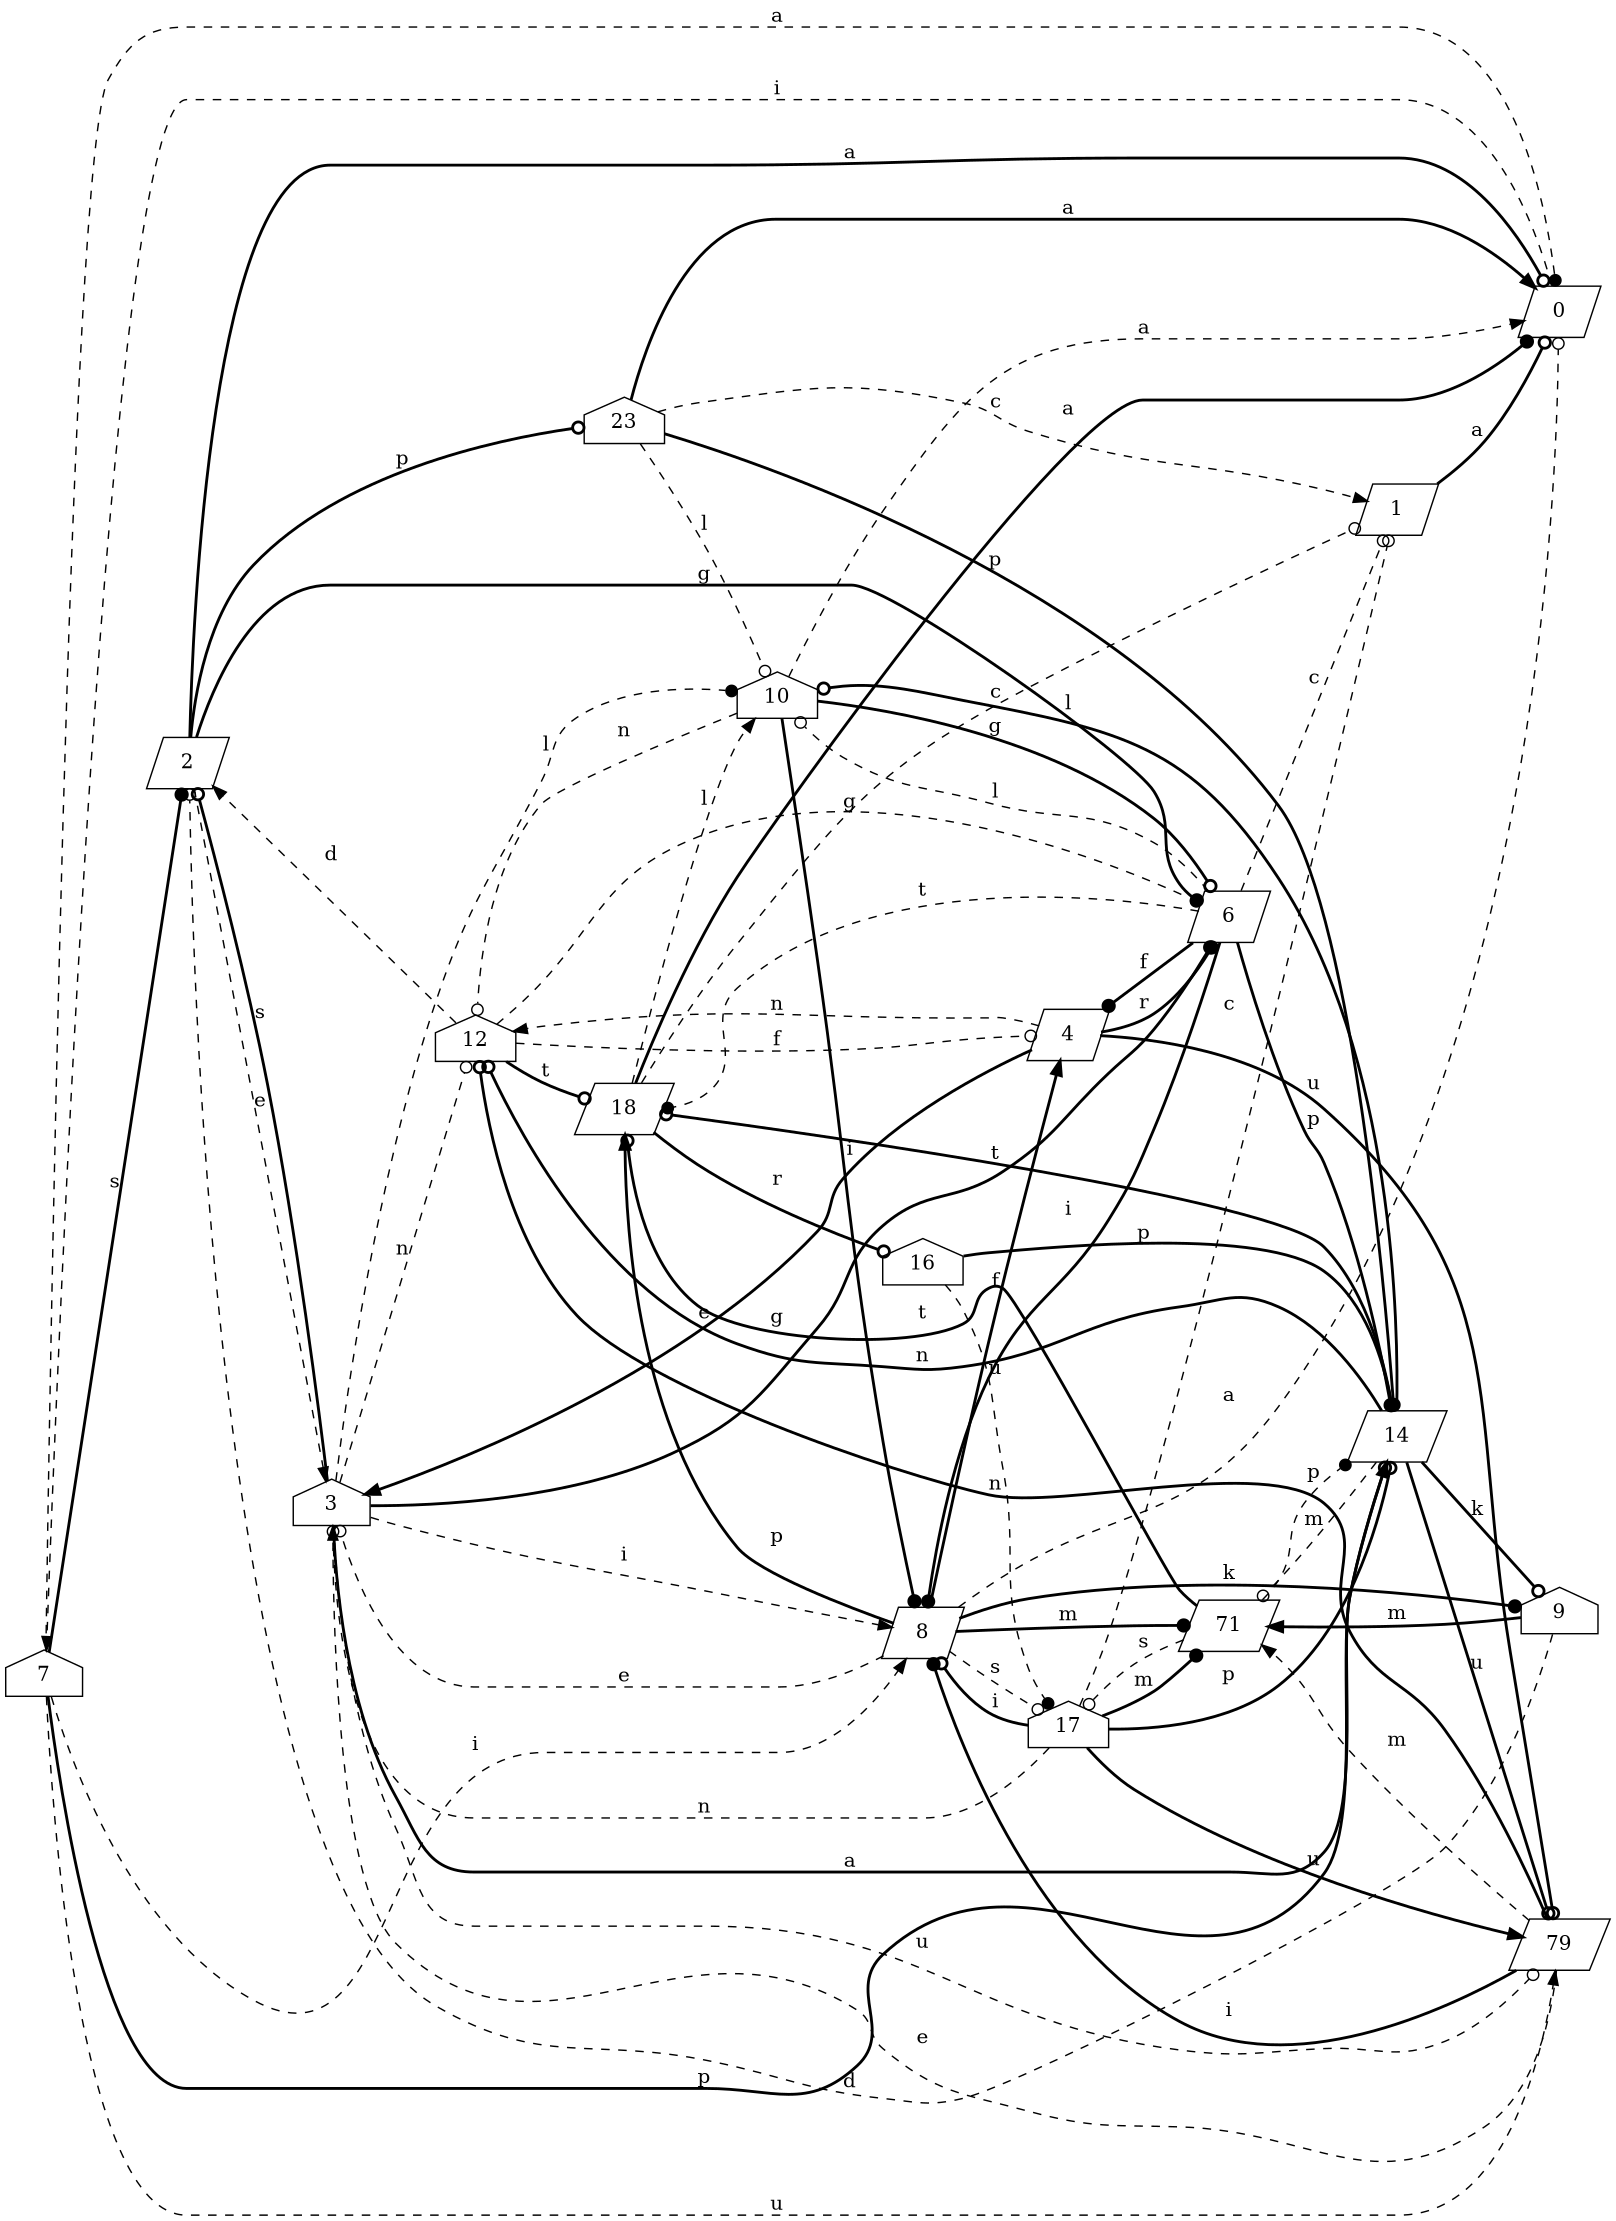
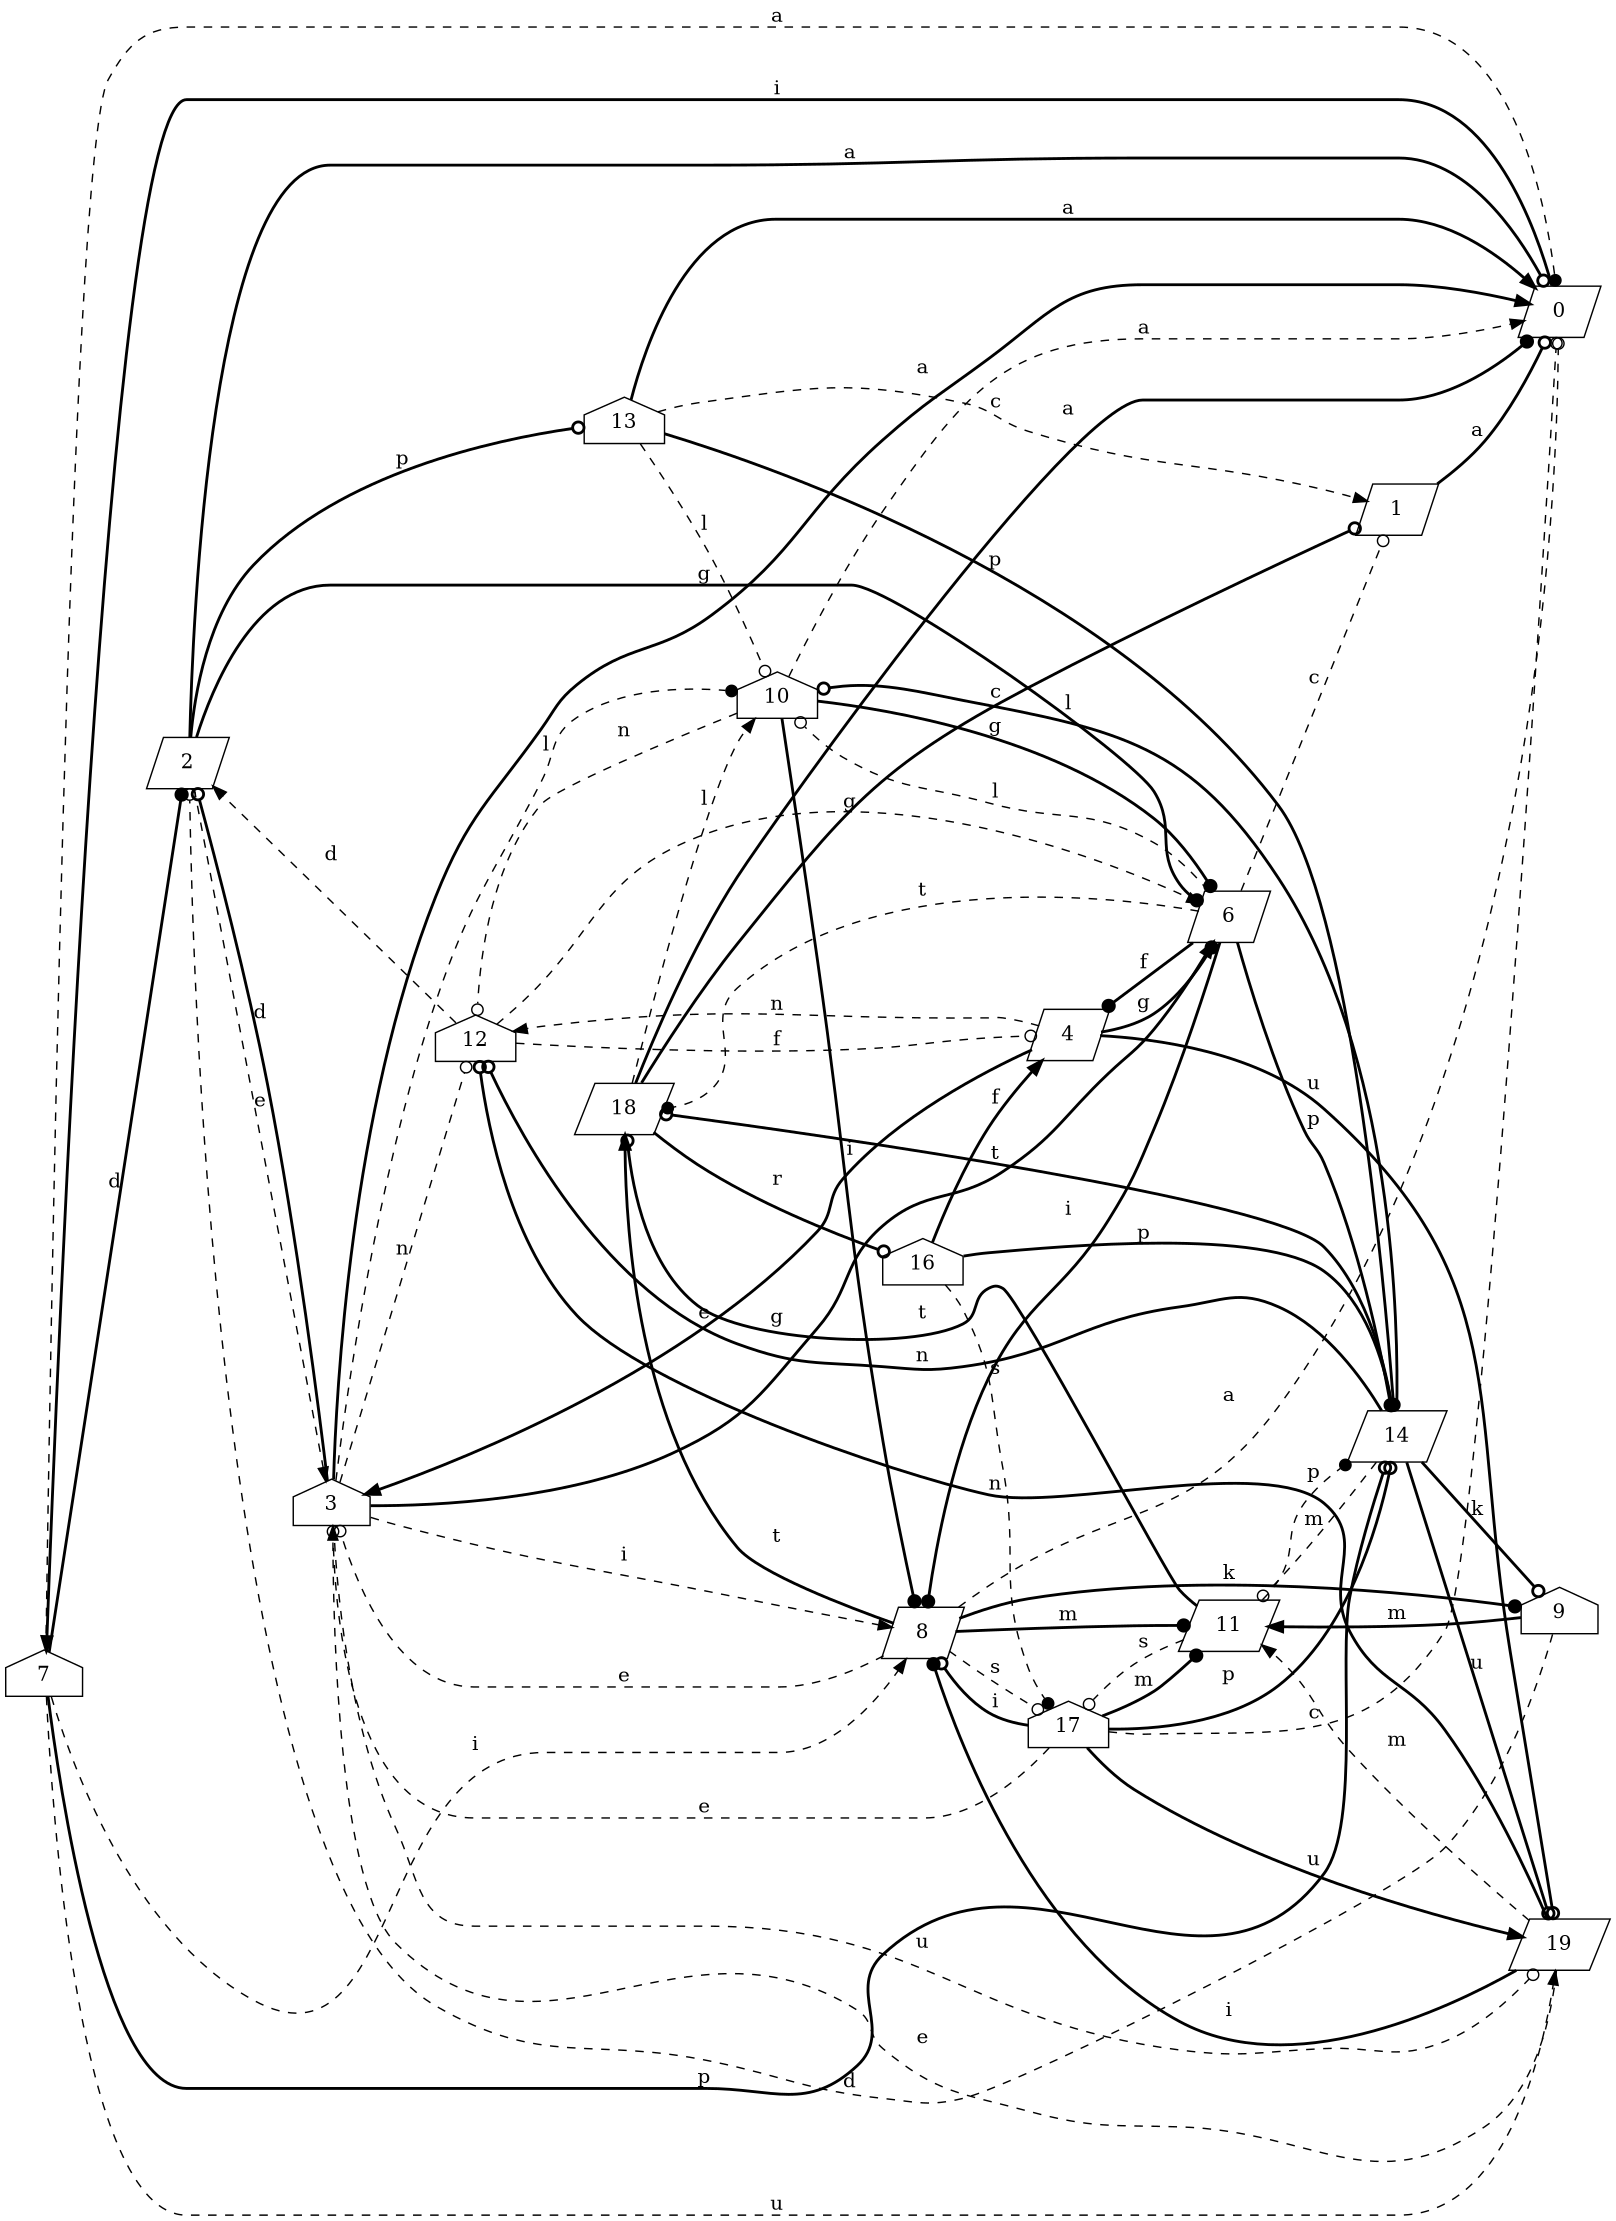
edge "0" -> "7": style dashed -> bold
node "23": label "23" -> "13"
edge "18" -> "1": style dashed -> bold
edge "10" -> "6": arrowhead odot -> dot
edge "12" -> "6": arrowhead odot -> normal
edge "4" -> "6": label "r" -> "g"
edge "3" -> "2": label "s" -> "d"
edge "12" -> "18": removed, label "t"
edge "17" -> "1": now "17" -> "0"
edge "7" -> "2": label "s" -> "d"
edge "3" -> "6": arrowhead odot -> normal
edge "8" -> "4": now "16" -> "4"
edge "16" -> "17": label "u" -> "s"
edge "8" -> "18": label "p" -> "t"
node "71": label "71" -> "11"
edge "17" -> "3": label "n" -> "e"
edge "3" -> "14": now "3" -> "0"
node "79": label "79" -> "19"
